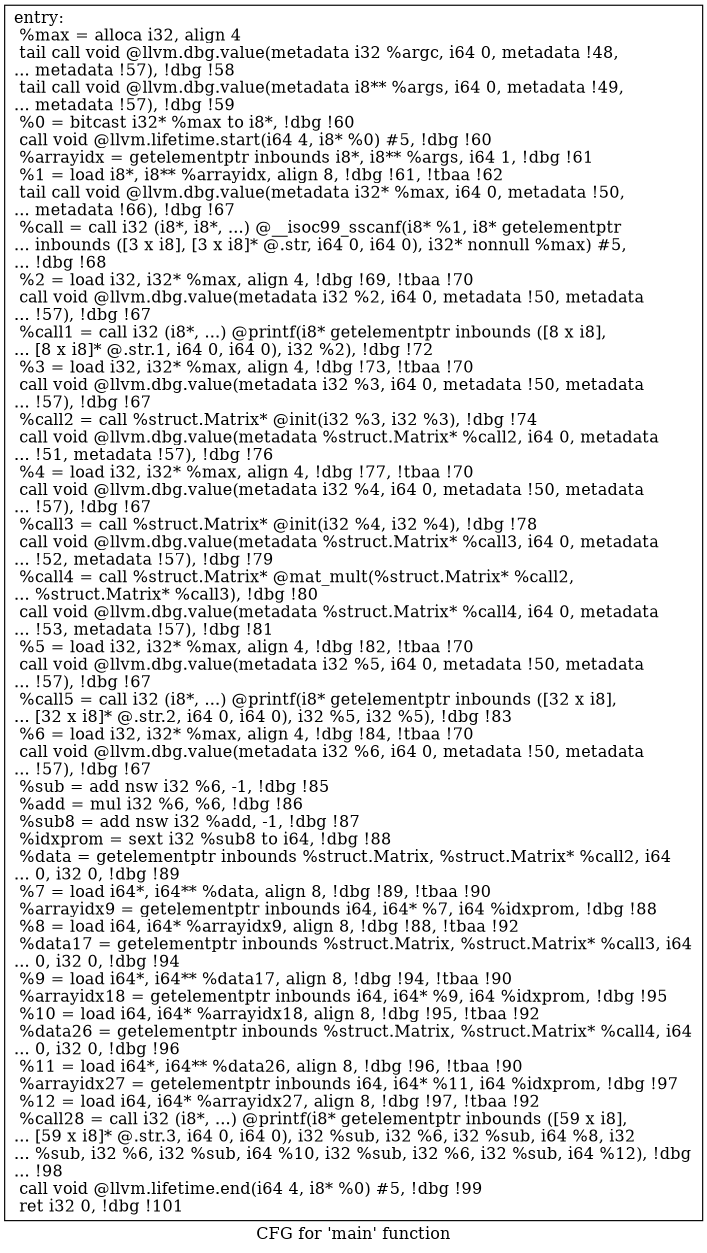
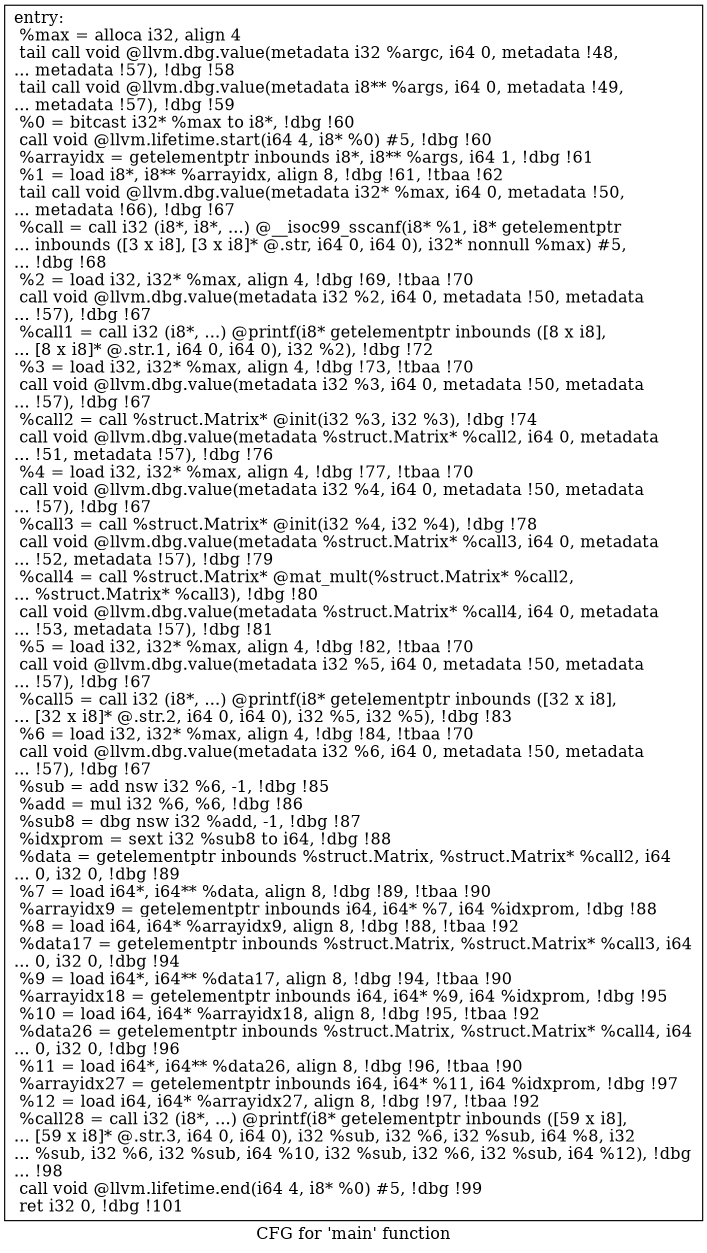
node "entry:": text "%sub8 = add nsw i32 %add, -1, !dbg !87" -> "%sub8 = dbg nsw i32 %add, -1, !dbg !87"
